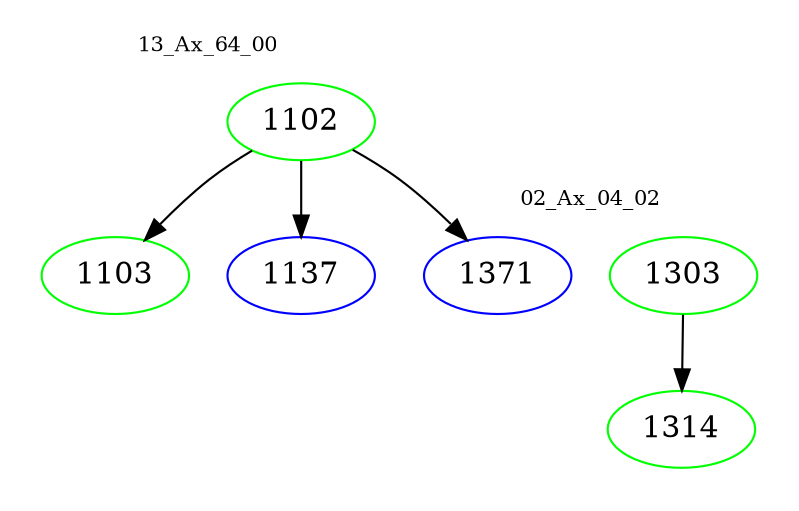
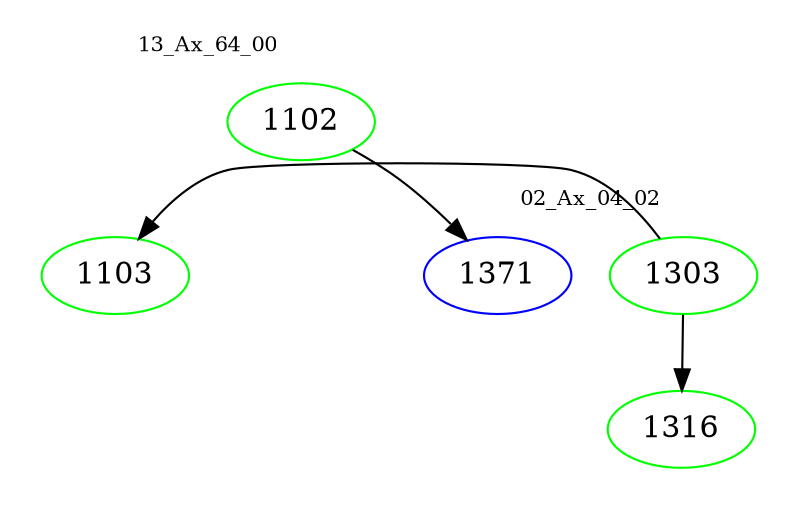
edge "1102" -> "1103": now "1303" -> "1103"
node "1137": removed
node "1314": label "1314" -> "1316"
